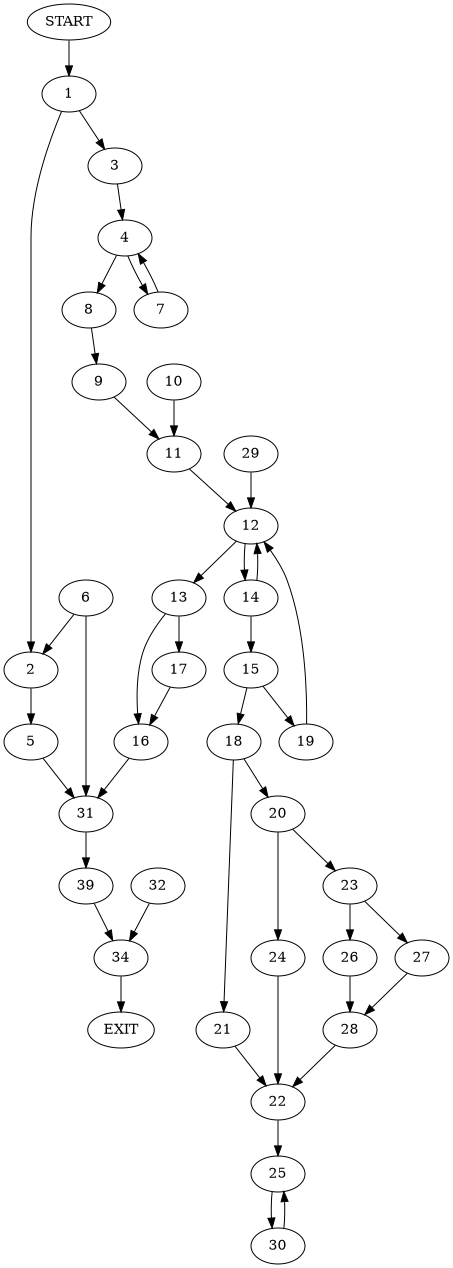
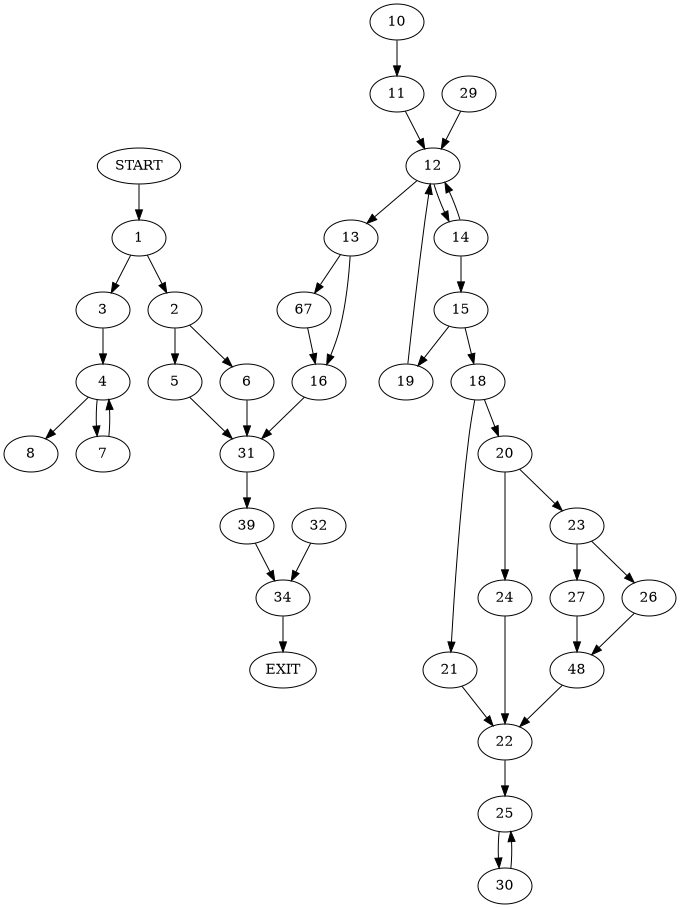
node "9": removed
edge "6" -> "2": reversed
node "17": label "17" -> "67"
node "28": label "28" -> "48"
